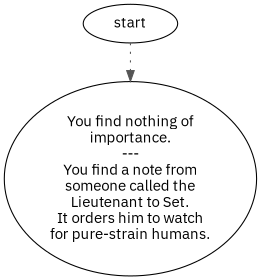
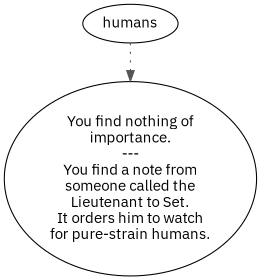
node "start": label "start" -> "humans"
